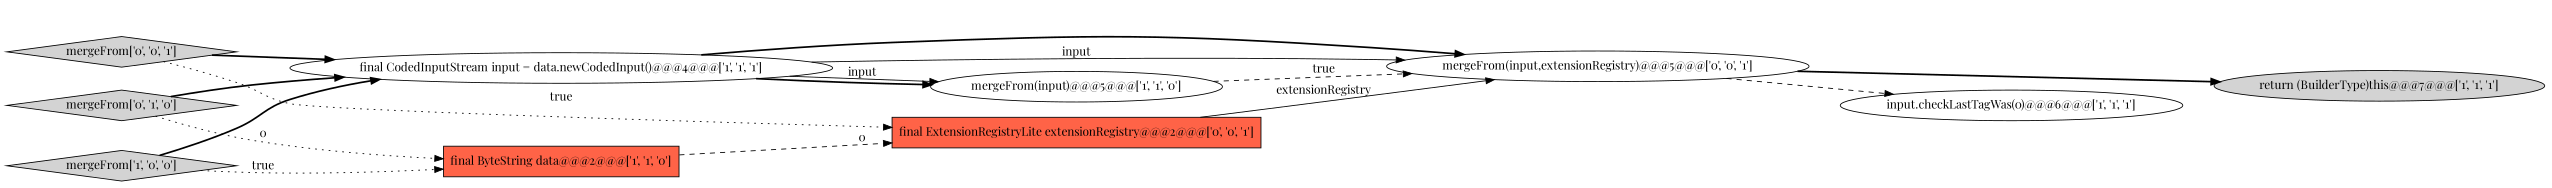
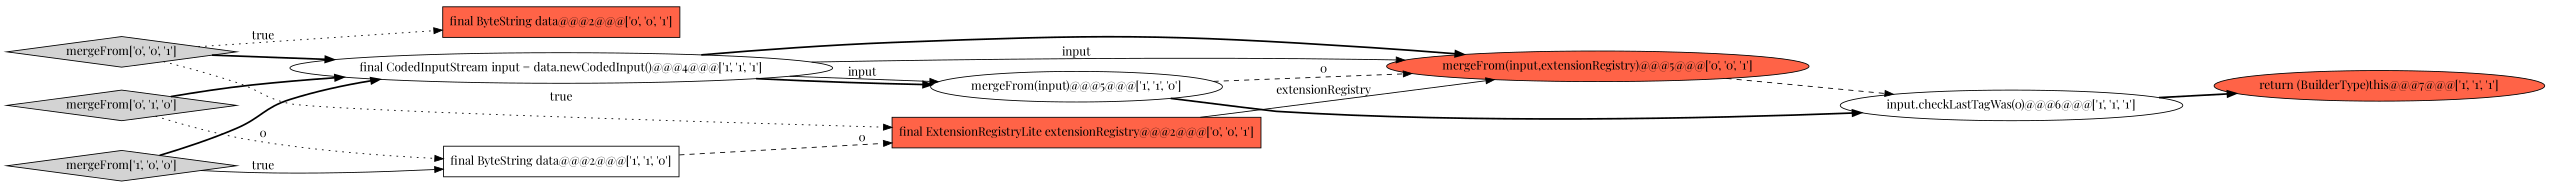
node "final ByteString data@@@2@@@['0', '0', '1']": added
node "mergeFrom(input,extensionRegistry)@@@5@@@['0', '0', '1']": fillcolor white -> tomato
edge "mergeFrom(input)@@@5@@@['1', '1', '0']" -> "mergeFrom(input,extensionRegistry)@@@5@@@['0', '0', '1']": label "true" -> "0"
edge "mergeFrom(input,extensionRegistry)@@@5@@@['0', '0', '1']" -> "return (BuilderType)this@@@7@@@['1', '1', '1']": now "input.checkLastTagWas(0)@@@6@@@['1', '1', '1']" -> "return (BuilderType)this@@@7@@@['1', '1', '1']"
node "return (BuilderType)this@@@7@@@['1', '1', '1']": fillcolor lightgray -> tomato
edge "mergeFrom(input)@@@5@@@['1', '1', '0']" -> "input.checkLastTagWas(0)@@@6@@@['1', '1', '1']": added
node "final ByteString data@@@2@@@['1', '1', '0']": fillcolor tomato -> white
edge "mergeFrom['1', '0', '0']" -> "final ByteString data@@@2@@@['1', '1', '0']": style dotted -> solid
